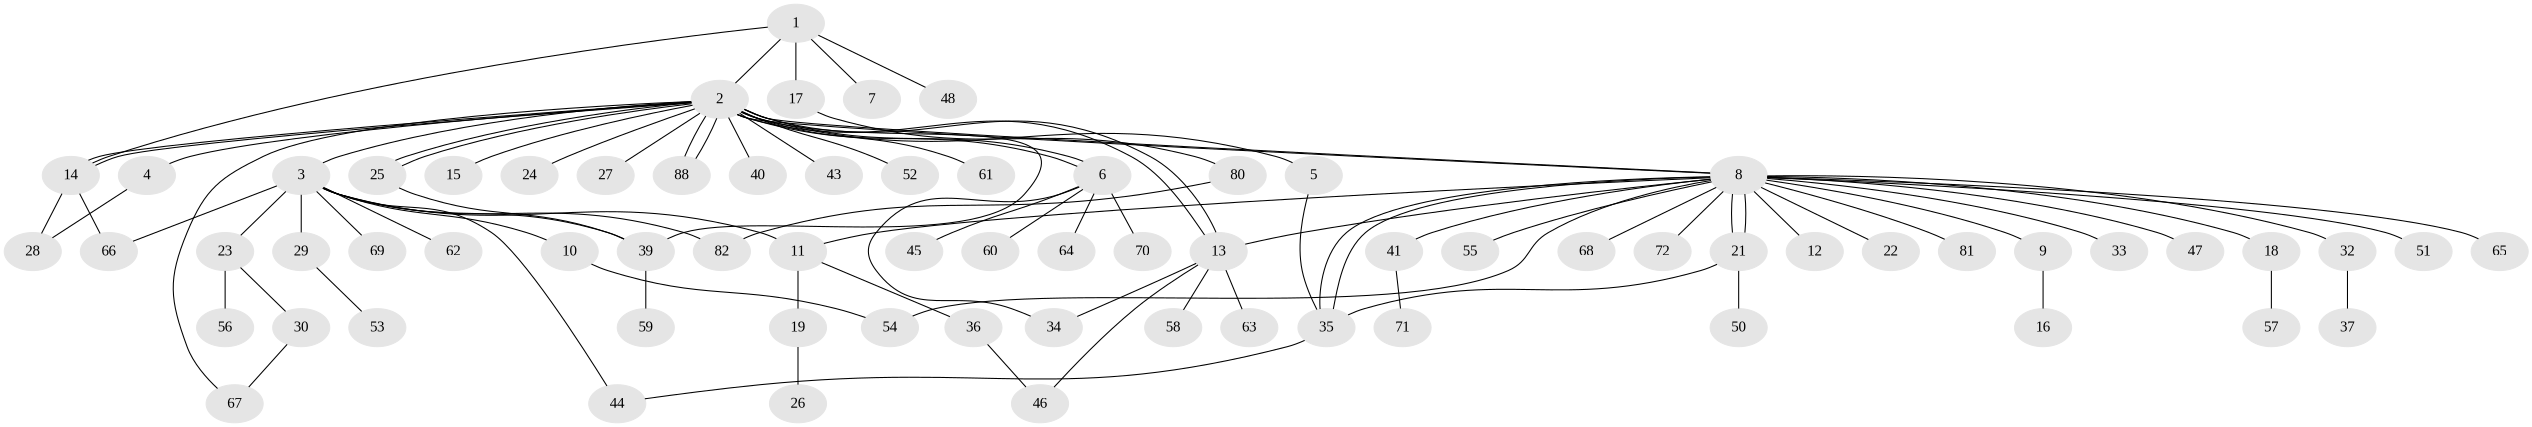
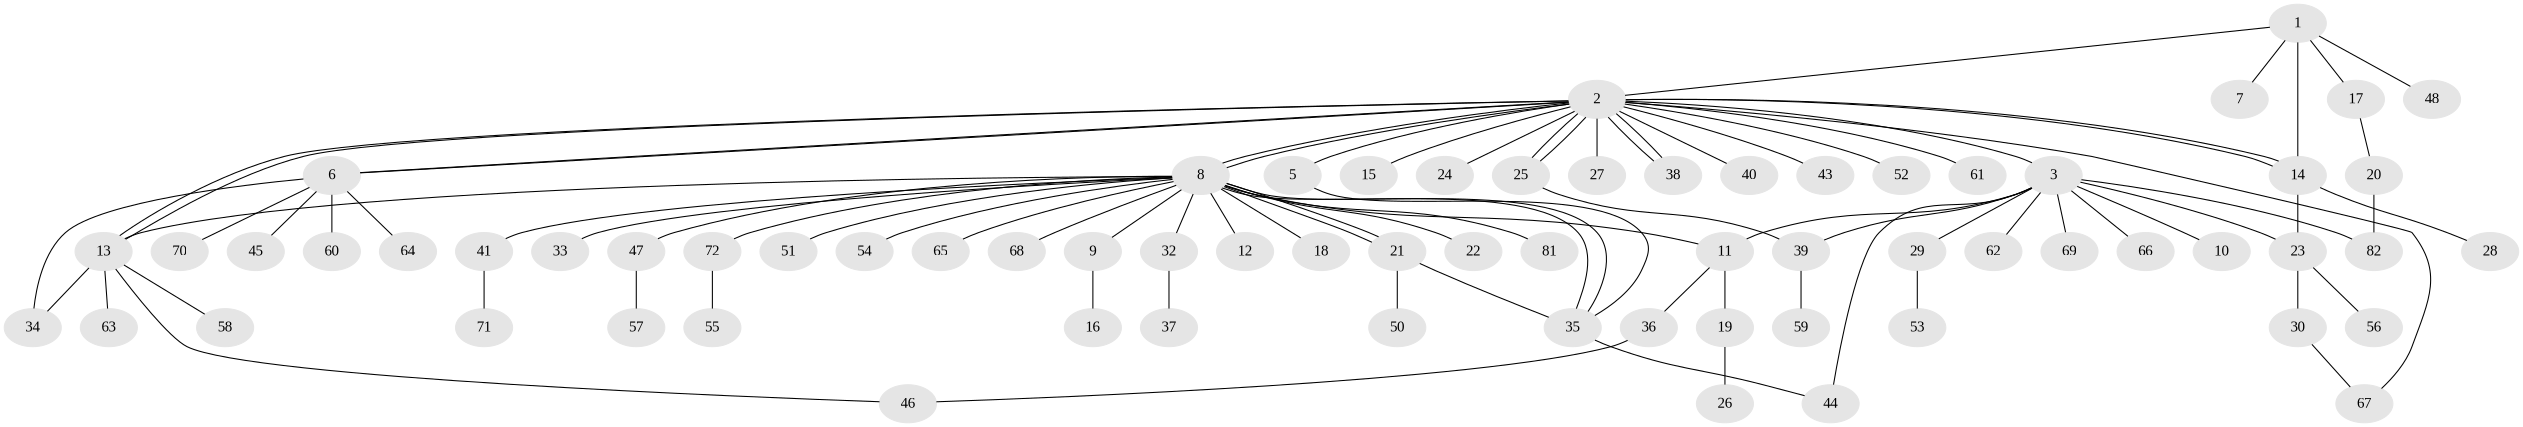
node "4": removed
node "88": label "88" -> "38"
node "80": label "80" -> "20"
edge "2" -- "39": removed
edge "14" -- "66": now "14" -- "23"
edge "8" -- "55": now "72" -- "55"
edge "18" -- "57": now "47" -- "57"
edge "10" -- "54": removed
